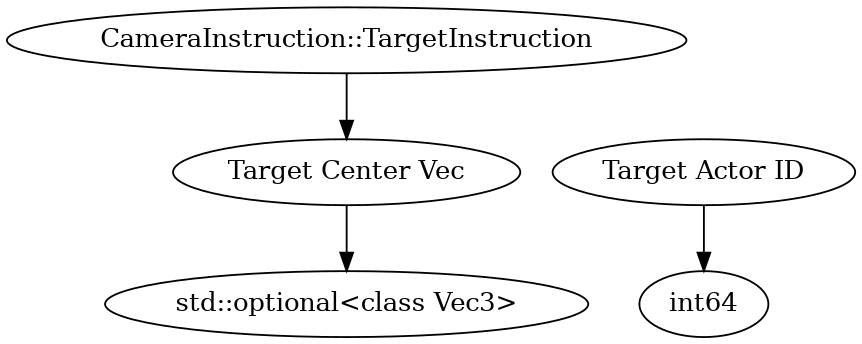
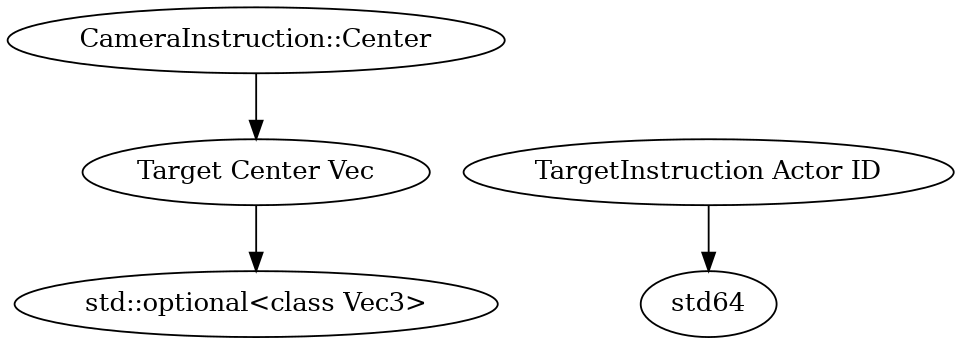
node "CameraInstruction::TargetInstruction": label "CameraInstruction::TargetInstruction" -> "CameraInstruction::Center"
node "Target Actor ID": label "Target Actor ID" -> "TargetInstruction Actor ID"
node "int64": label "int64" -> "std64"
